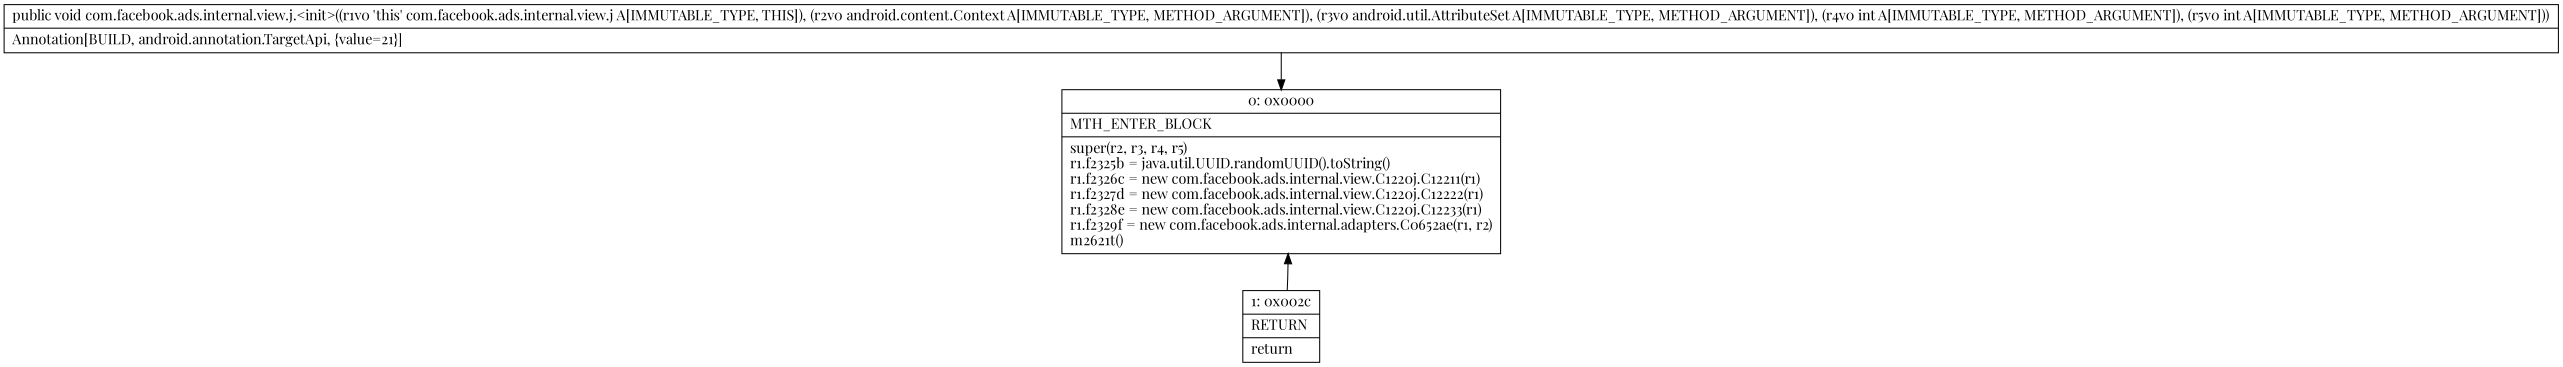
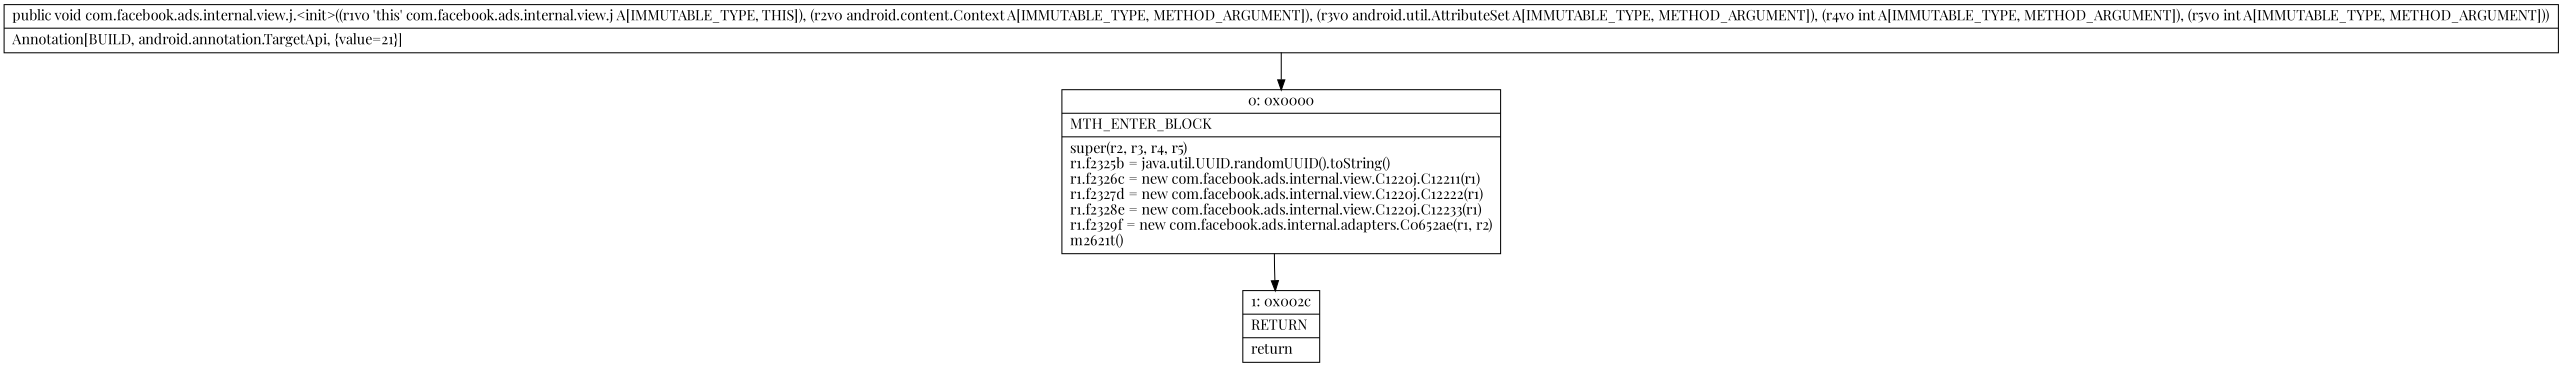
edge "1: 0x002c" -> "0: 0x0000": reversed
